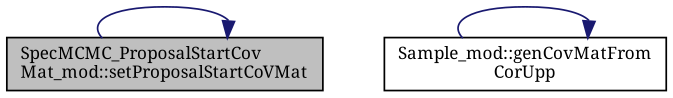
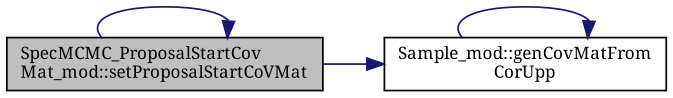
edge "SpecMCMC_ProposalStartCov Mat_mod::setProposalStartCoVMat" -> "Sample_mod::genCovMatFrom CorUpp": added
